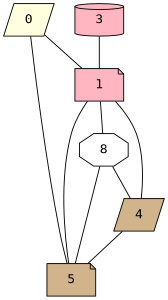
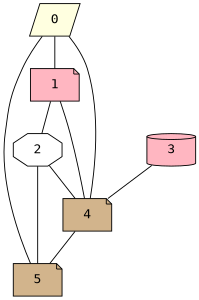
edge "3" -- "1": now "3" -- "4"
edge "0" -- "4": added
node "8": label "8" -> "2"
edge "1" -- "5": removed
node "4": shape parallelogram -> note
